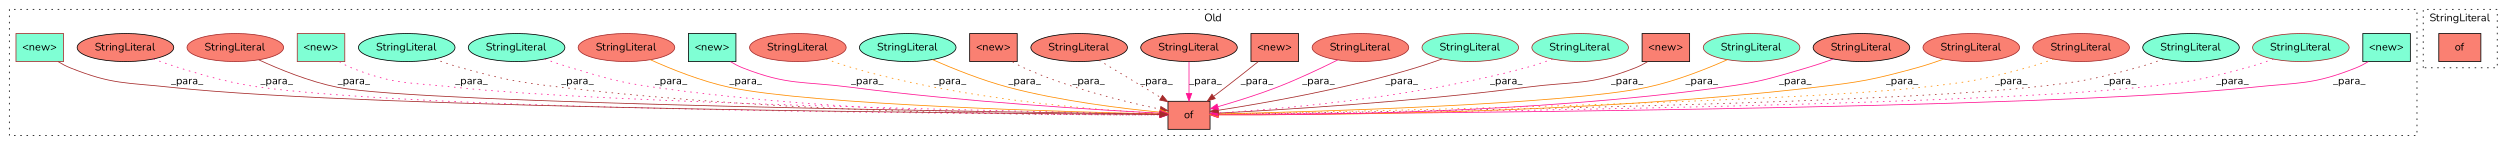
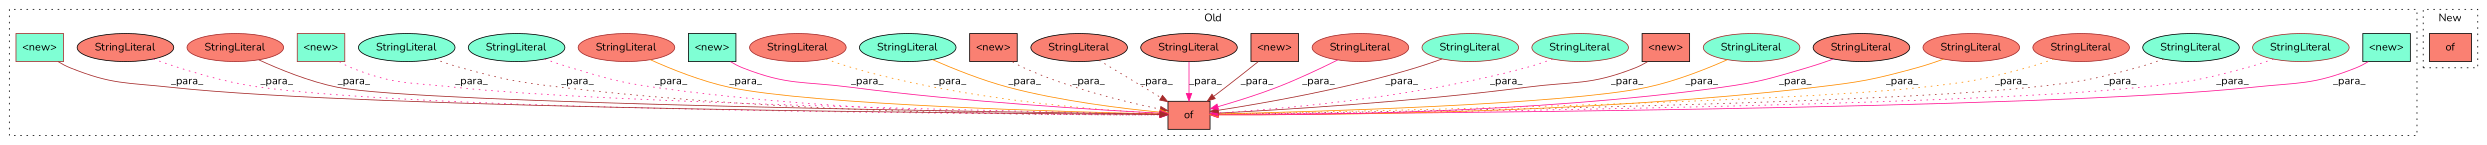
cluster "StringLiteral": label "StringLiteral" -> "New"
